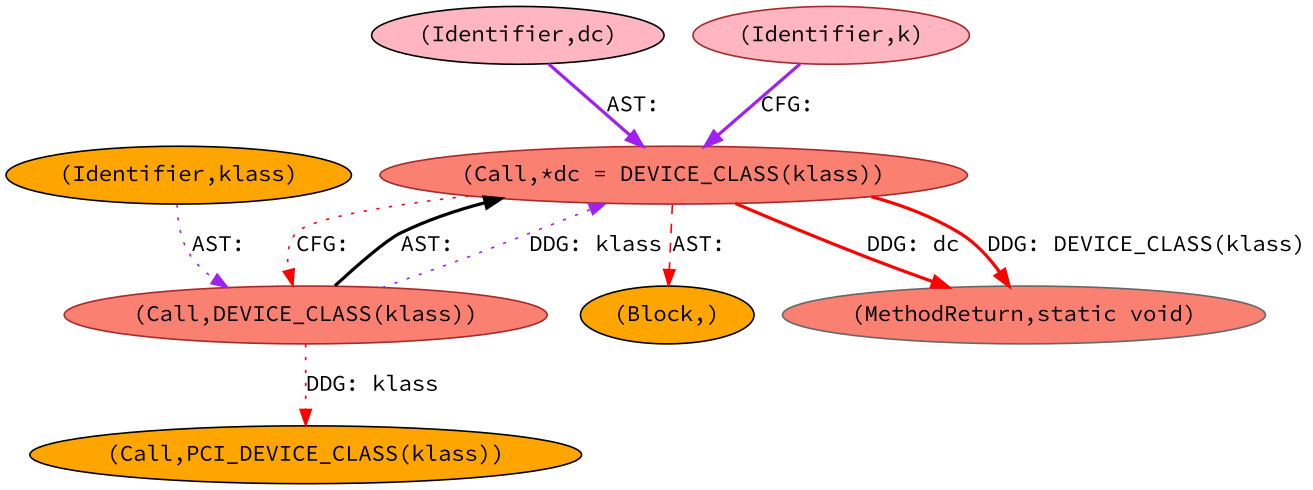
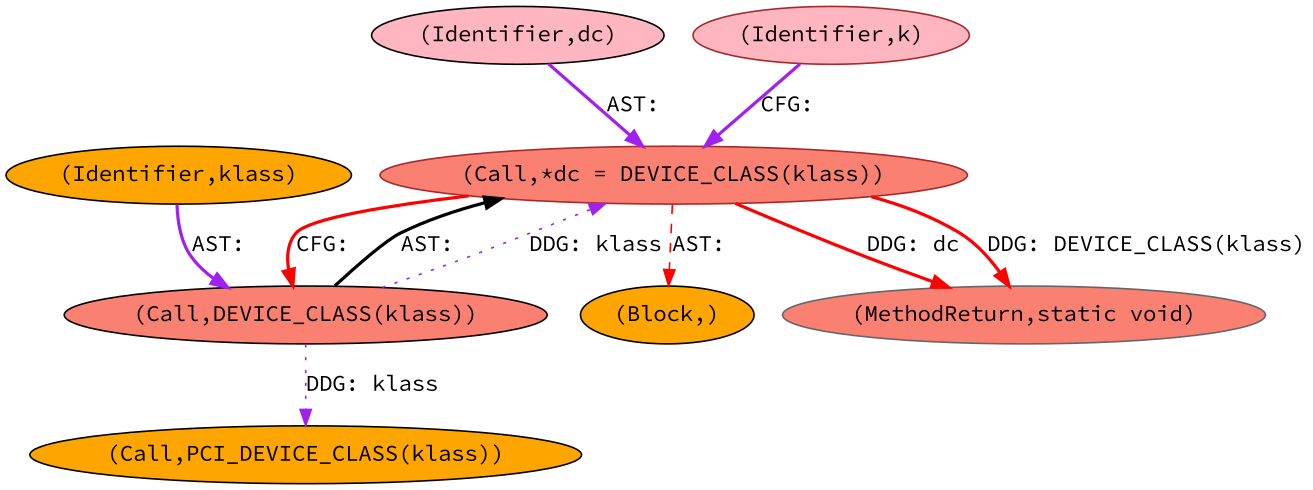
edge "(Call,*dc = DEVICE_CLASS(klass))" -> "(Call,DEVICE_CLASS(klass))": style dotted -> bold
edge "(Identifier,klass)" -> "(Call,DEVICE_CLASS(klass))": style dotted -> bold
node "(Call,DEVICE_CLASS(klass))": color brown -> black
edge "(Call,DEVICE_CLASS(klass))" -> "(Call,PCI_DEVICE_CLASS(klass))": color red -> purple
